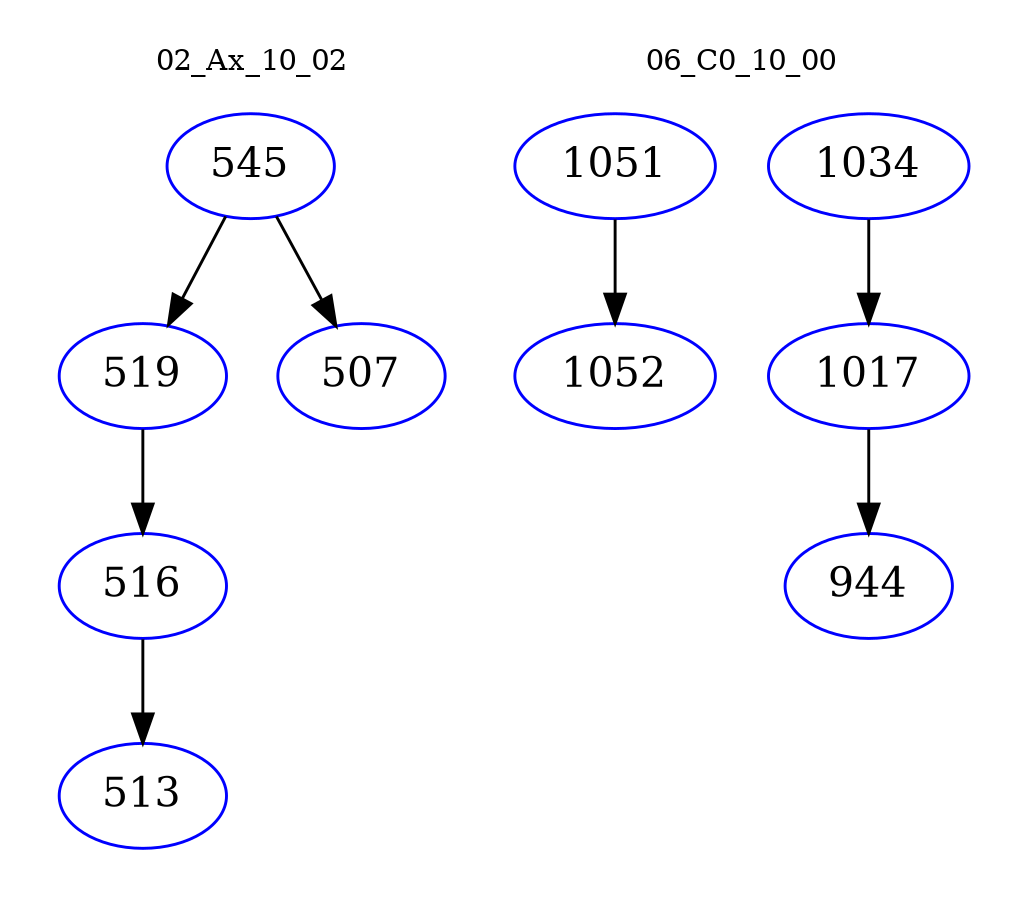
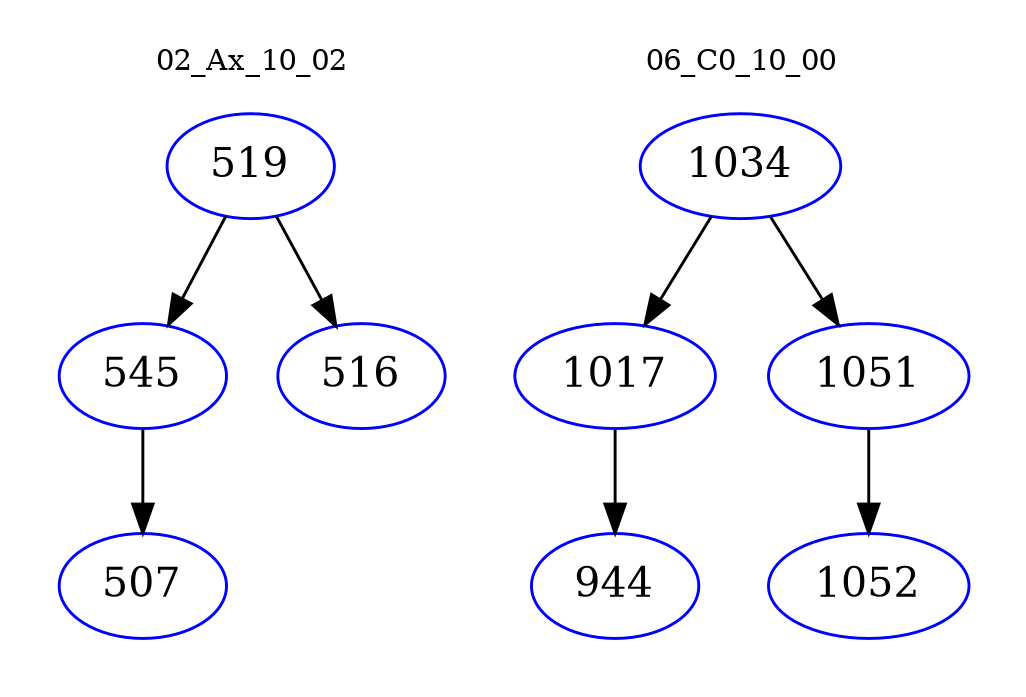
edge "545" -> "519": reversed
edge "1034" -> "1051": added
node "513": removed
